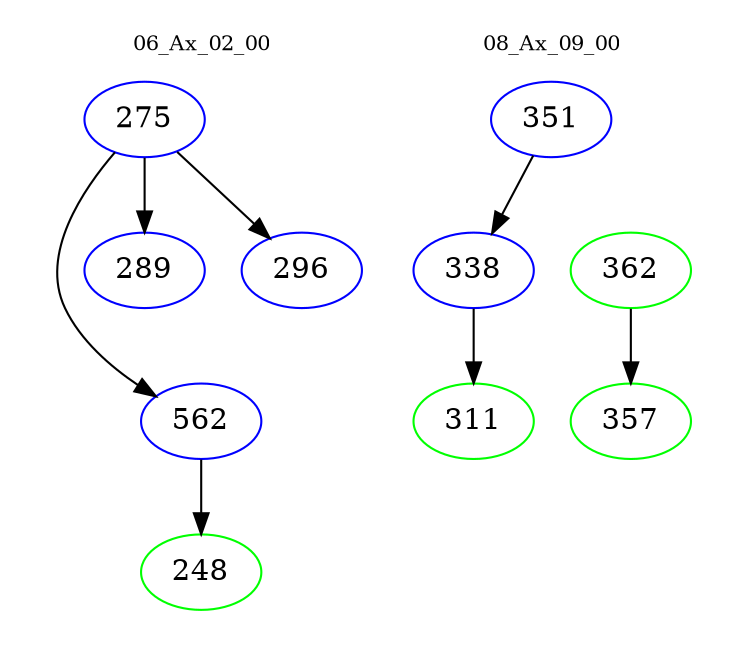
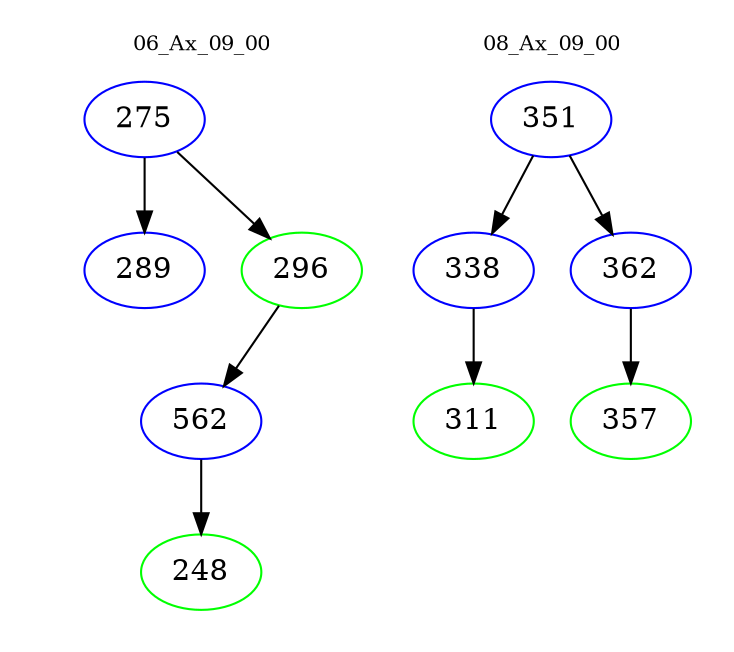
cluster "06_Ax_02_00": label "06_Ax_02_00" -> "06_Ax_09_00"
edge "351" -> "362": added
node "296": color blue -> green
node "362": color green -> blue
edge "275" -> "562": now "296" -> "562"
